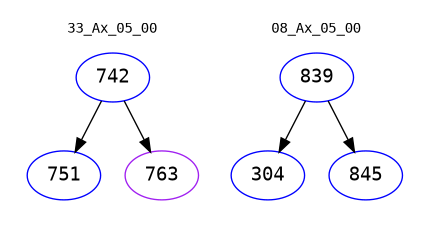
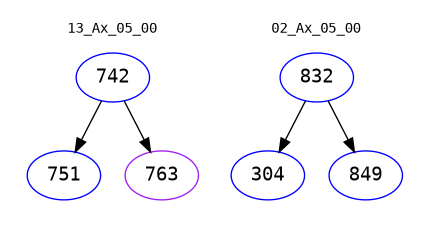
cluster "33_Ax_05_00": label "33_Ax_05_00" -> "13_Ax_05_00"
cluster "08_Ax_05_00": label "08_Ax_05_00" -> "02_Ax_05_00"
node "839": label "839" -> "832"
node "845": label "845" -> "849"
